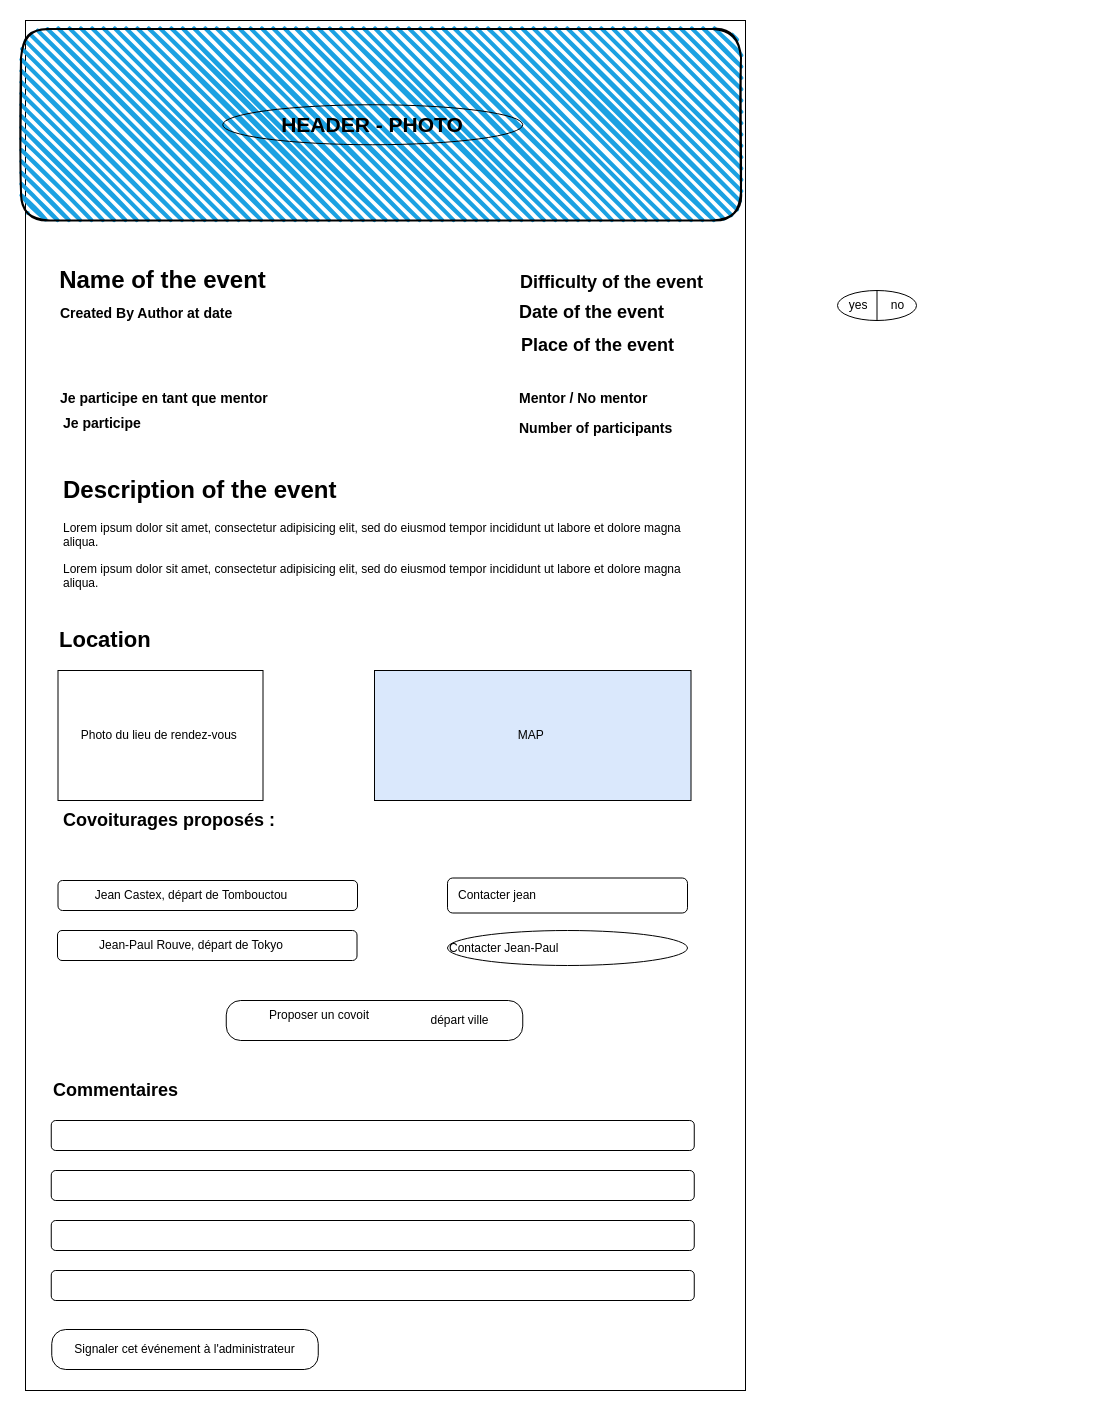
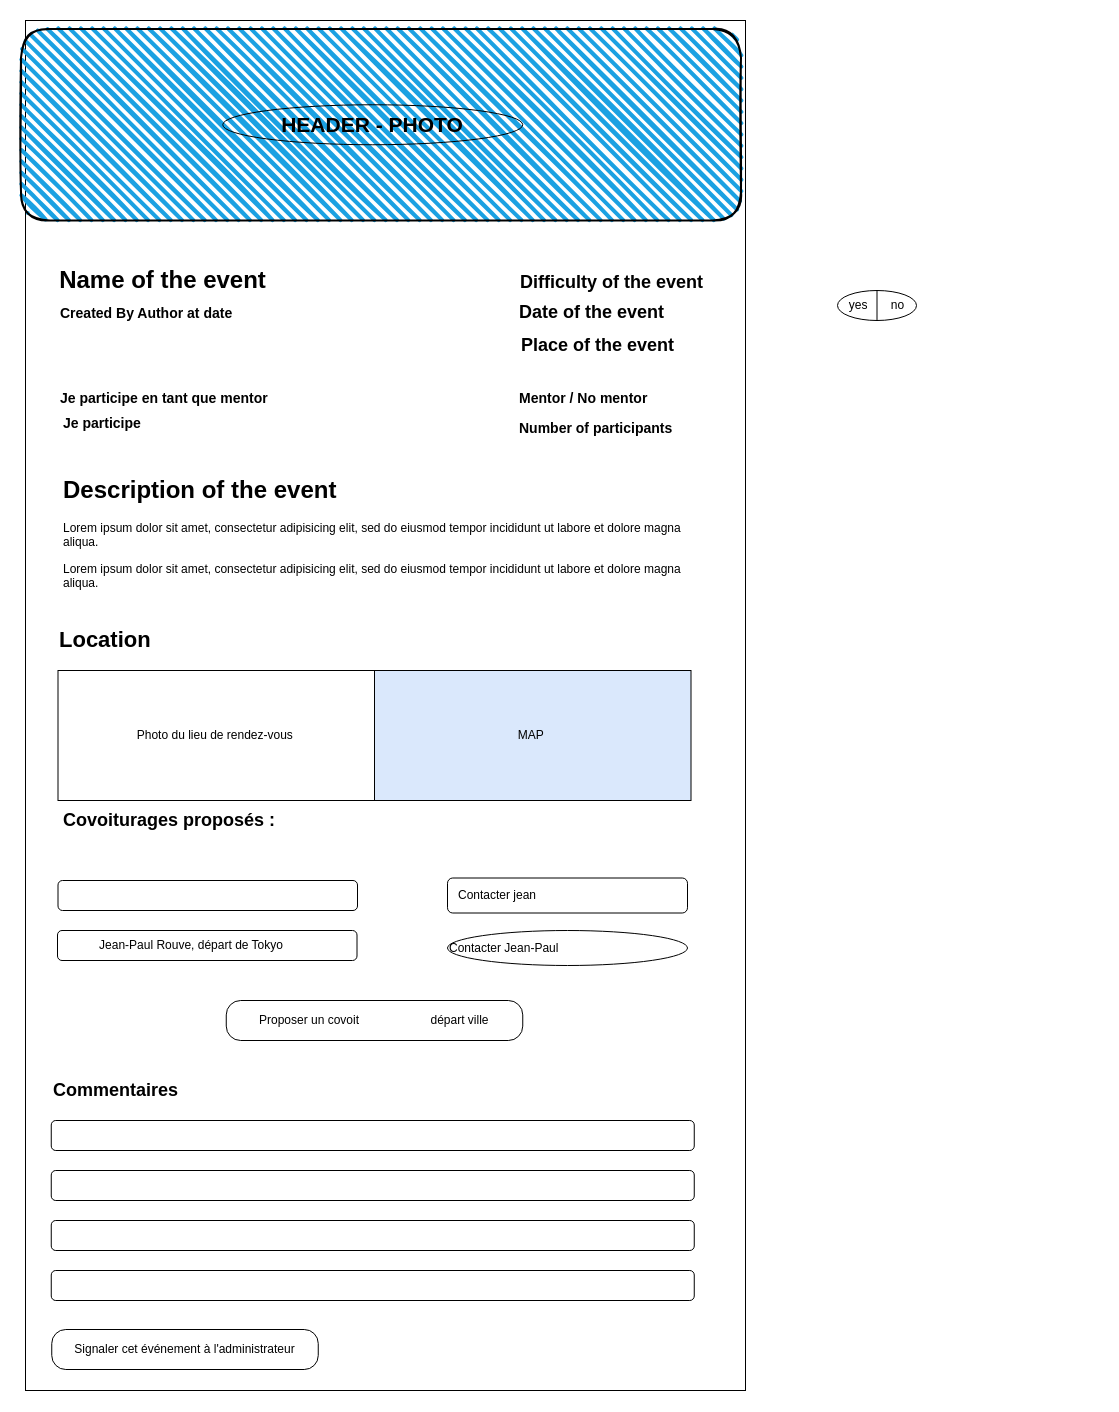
node "Photo du lieu de rendez-vous": size 205x130 -> 317x130
node "Jean Castex, départ de Tombouctou": removed
node "Proposer un covoit": moved (320, 1016) -> (310, 1021)
